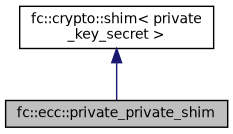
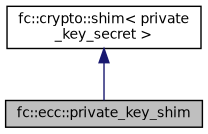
node "fc::ecc::private_private_shim": label "fc::ecc::private_private_shim" -> "fc::ecc::private_key_shim"
